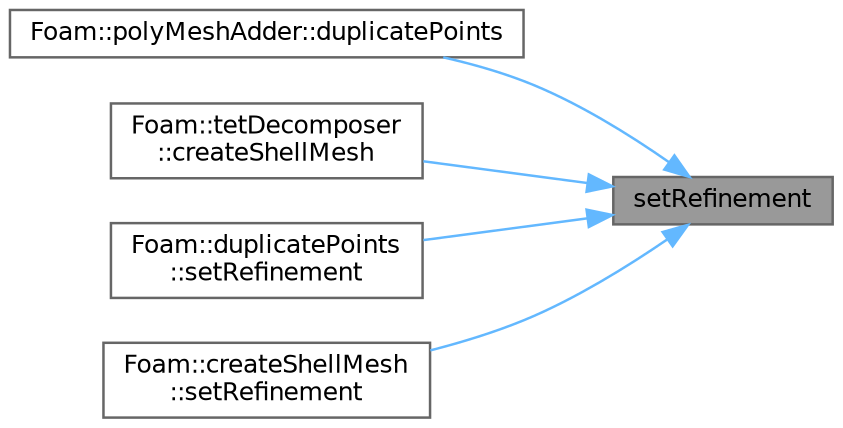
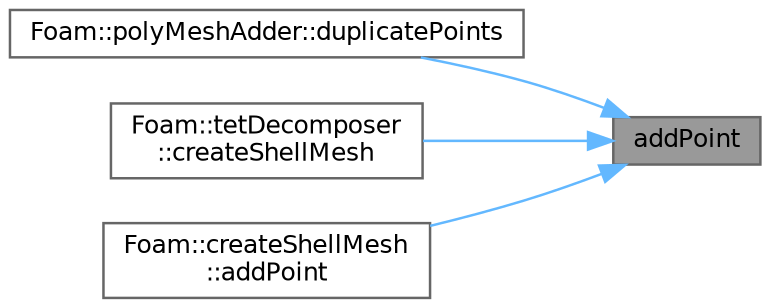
node "setRefinement": label "setRefinement" -> "addPoint"
node "Foam::duplicatePoints ::setRefinement": removed
node "Foam::createShellMesh ::setRefinement": label "Foam::createShellMesh ::setRefinement" -> "Foam::createShellMesh ::addPoint"
